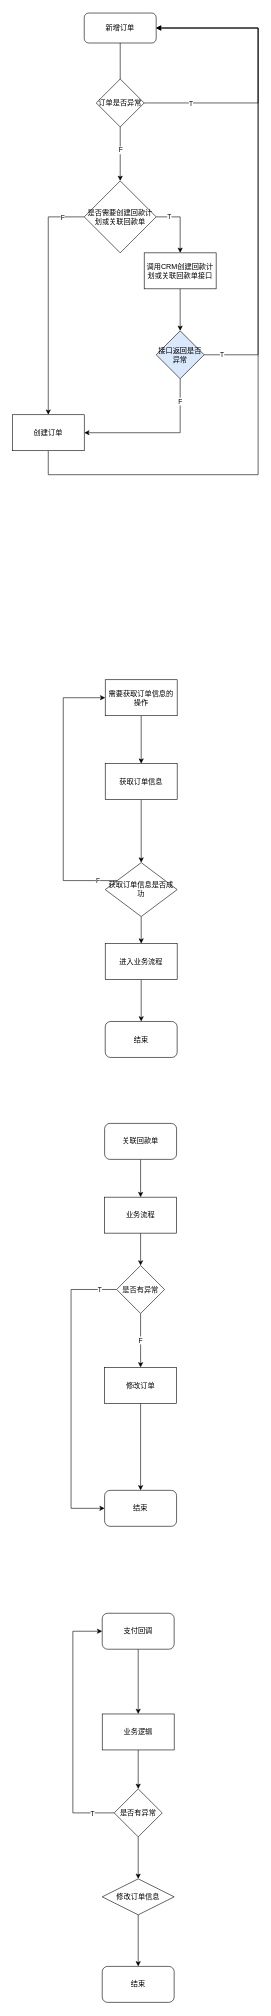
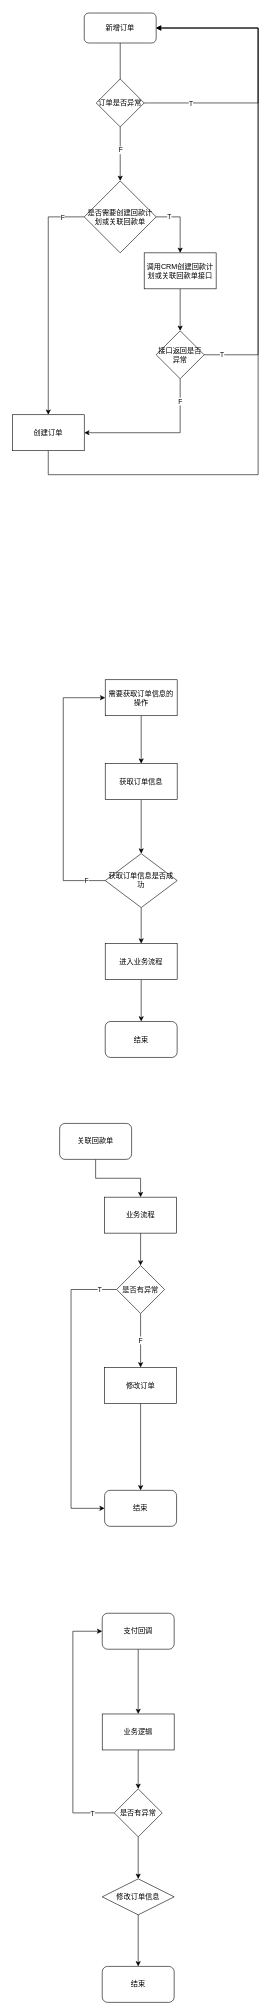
node "接口返回是否异常": fillcolor #dae8fc -> #ffffff
node "获取订单信息是否成功": moved (141, 890) -> (141, 881)
node "关联回款单": moved (141, 1142) -> (96, 1142)
